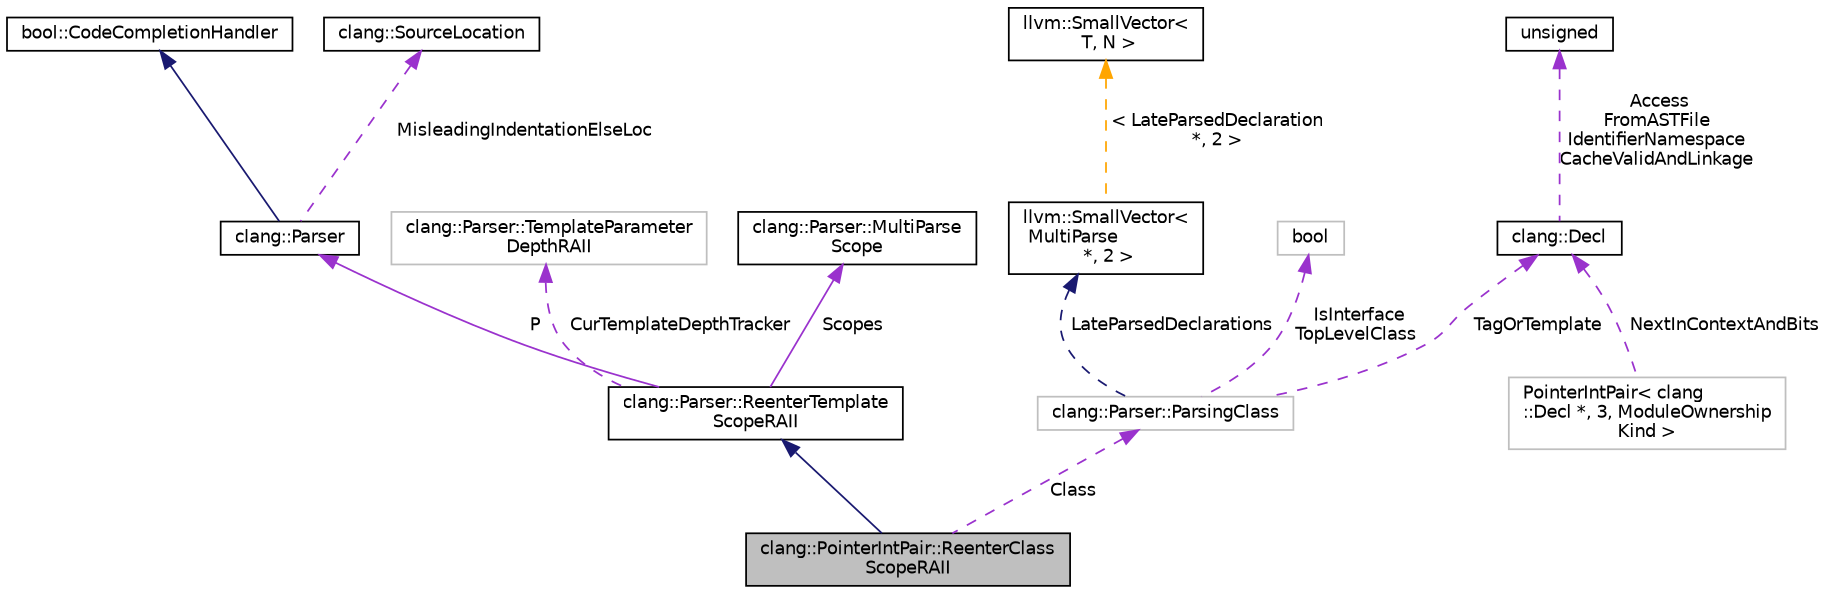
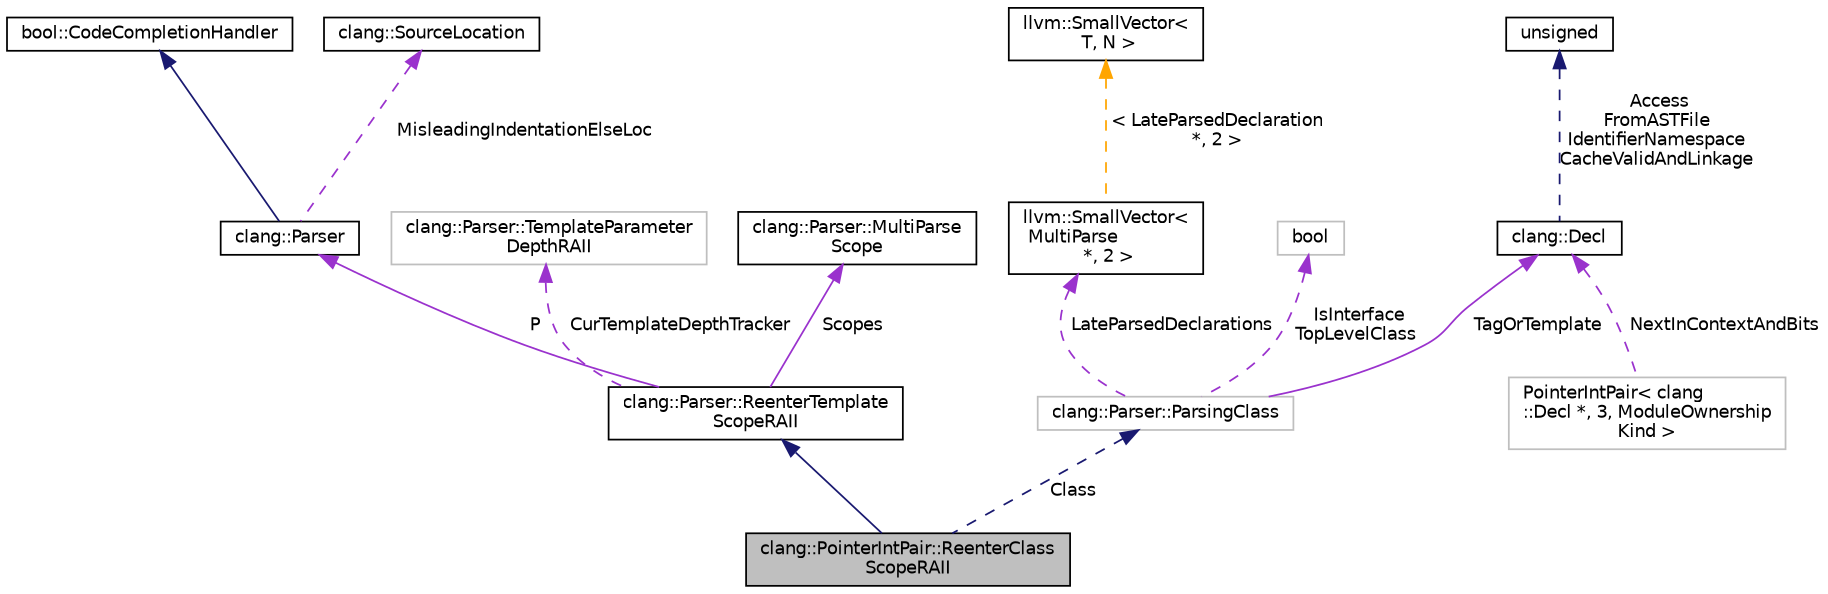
edge "clang::Decl" -> "unsigned": color darkorchid3 -> midnightblue
edge "clang::Parser::ParsingClass" -> "clang::Decl": style dashed -> solid
edge "clang::Parser::ParsingClass" -> "llvm::SmallVector< MultiParse *, 2 >": color midnightblue -> darkorchid3
edge "clang::PointerIntPair::ReenterClass ScopeRAII" -> "clang::Parser::ParsingClass": color darkorchid3 -> midnightblue
